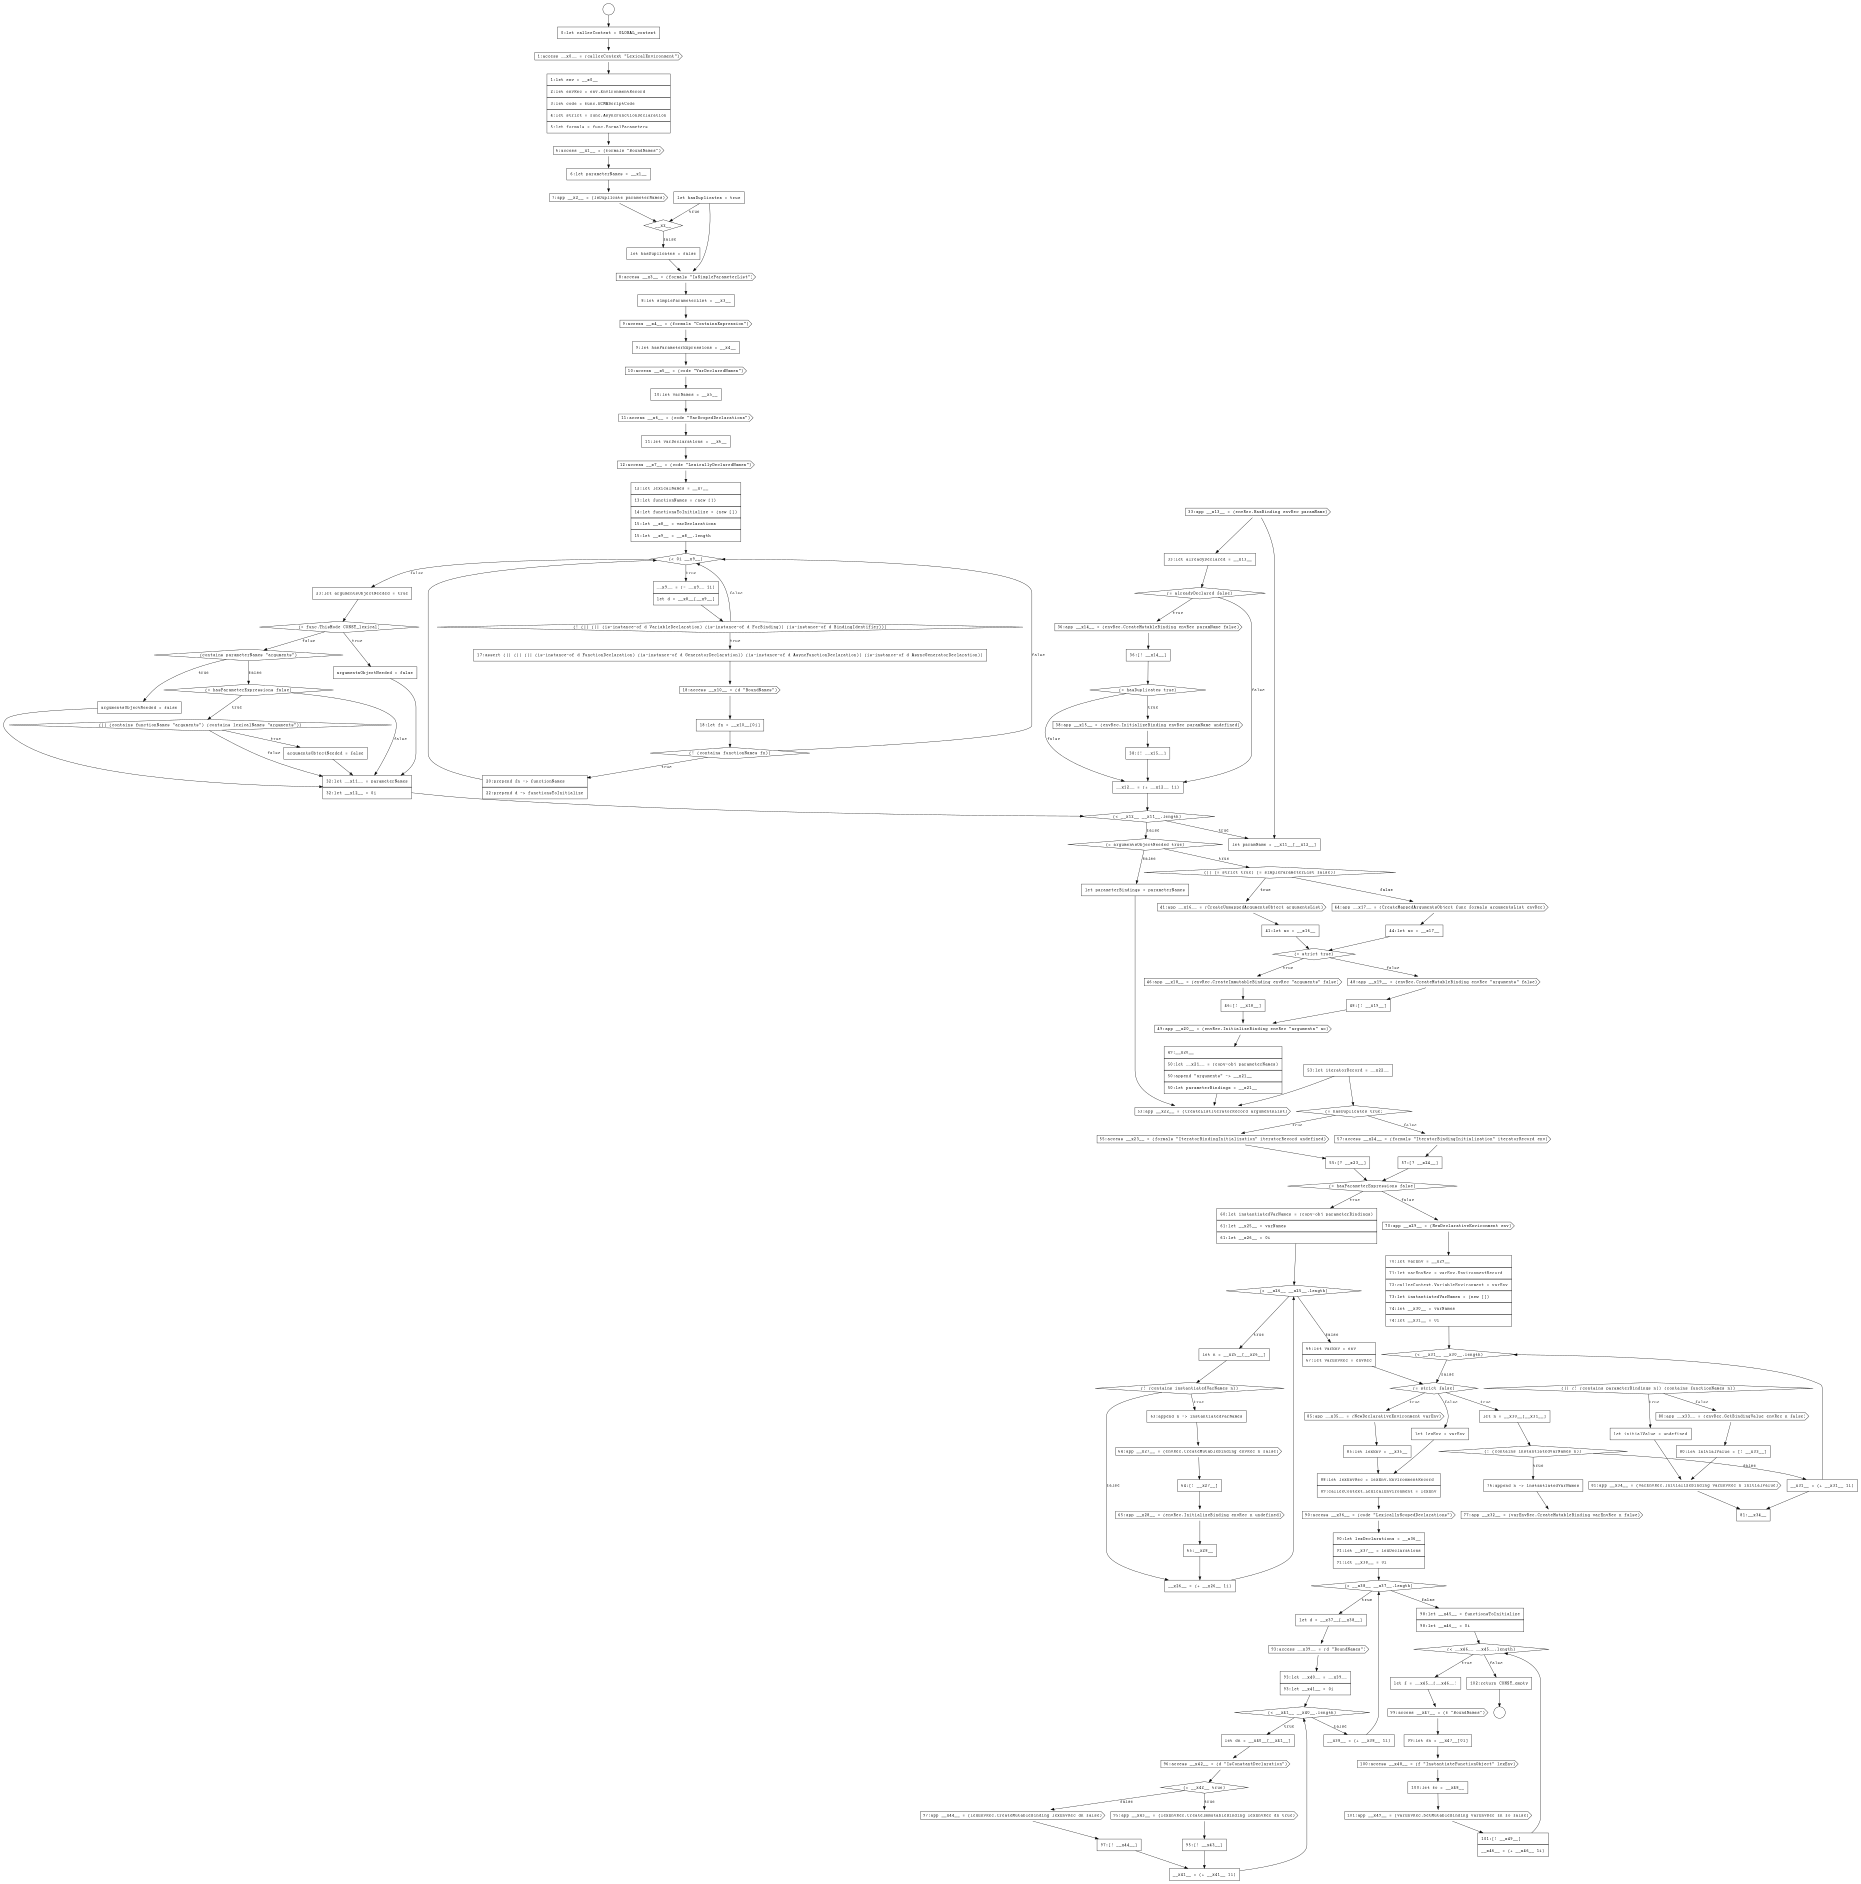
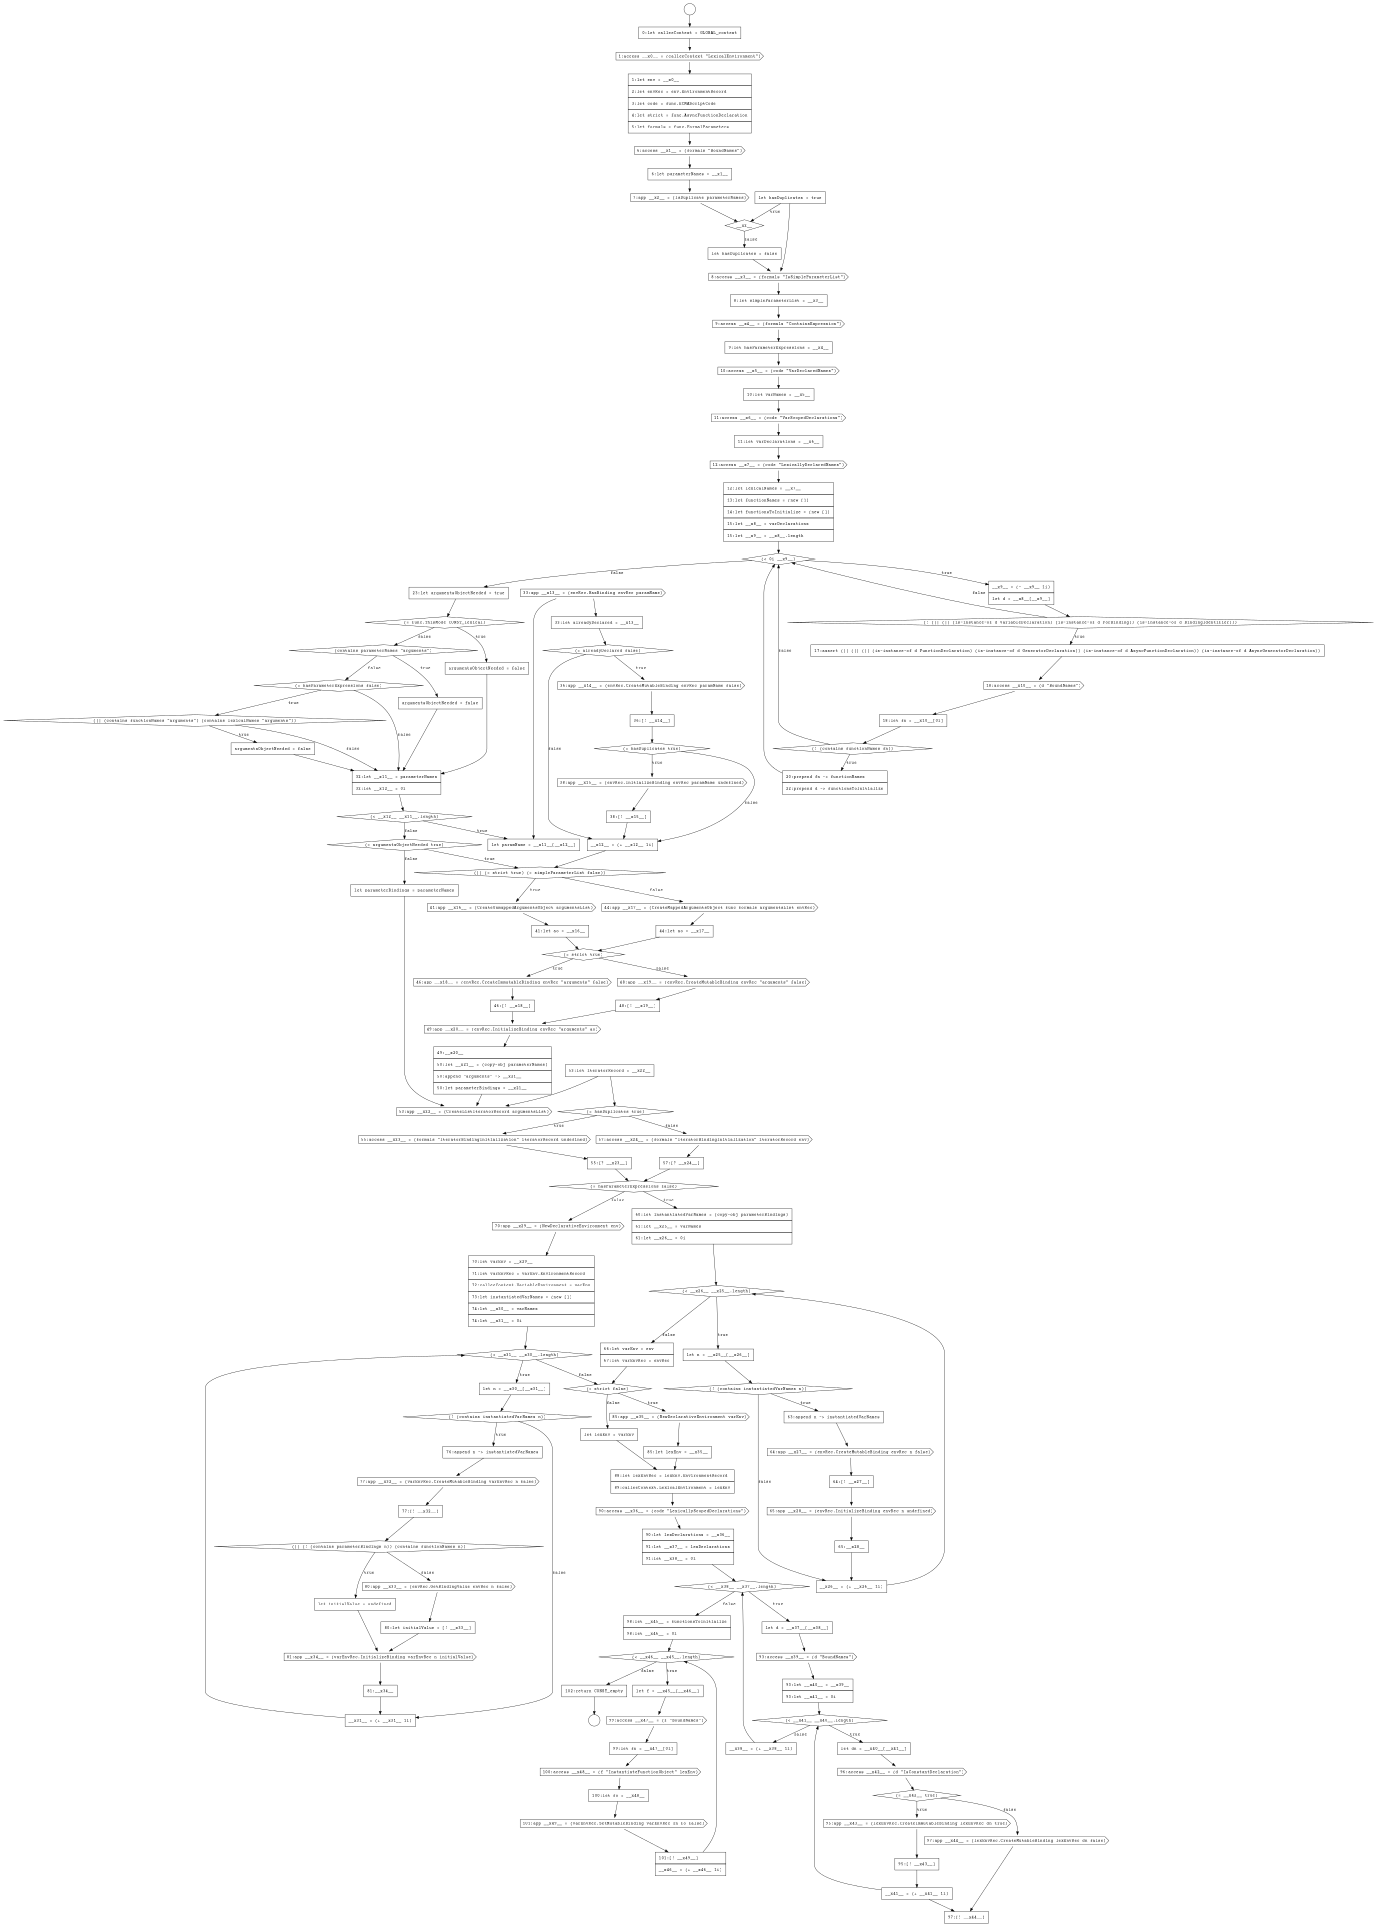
edge "__x12__ = (+ __x12__ 1i)" -> "(< __x12__ __x11__.length)": now "__x12__ = (+ __x12__ 1i)" -> "(|| (= strict true) (= simpleParameterList false))"
edge "(= strict false)" -> "let n = __x30__[__x31__]": now "(< __x31__ __x30__.length)" -> "let n = __x30__[__x31__]"
edge "__x31__ = (+ __x31__ 1i)" -> "81:__x34__": reversed
node "77:[! __x32__]": added
edge "97:[! __x44__]" -> "__x41__ = (+ __x41__ 1i)": reversed
